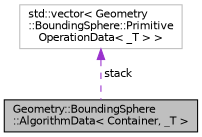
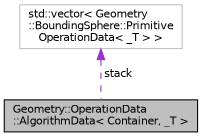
node "Geometry::BoundingSphere ::AlgorithmData< Container, _T >": label "Geometry::BoundingSphere ::AlgorithmData< Container, _T >" -> "Geometry::OperationData ::AlgorithmData< Container, _T >"
